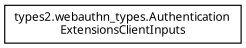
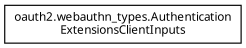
node "types2.webauthn_types.Authentication ExtensionsClientInputs": label "types2.webauthn_types.Authentication ExtensionsClientInputs" -> "oauth2.webauthn_types.Authentication ExtensionsClientInputs"
